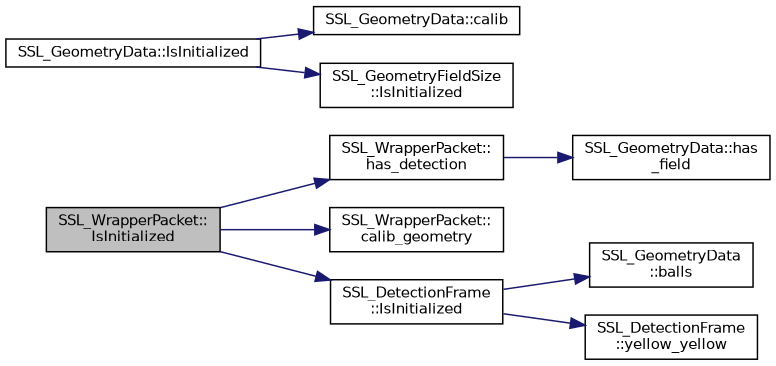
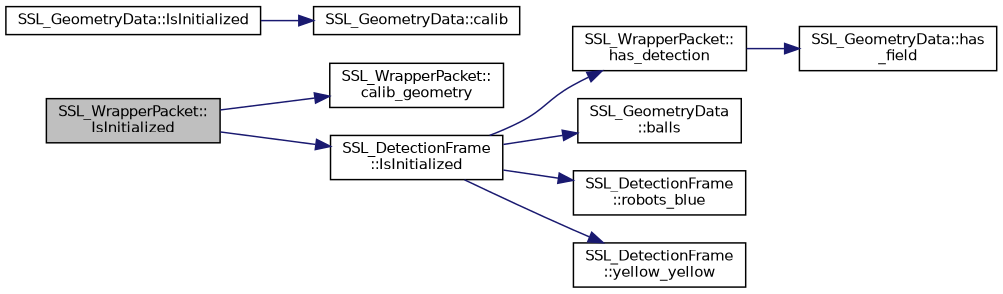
node "SSL_GeometryFieldSize ::IsInitialized": removed
node "SSL_DetectionFrame ::robots_blue": added
edge "SSL_WrapperPacket:: IsInitialized" -> "SSL_WrapperPacket:: has_detection": now "SSL_DetectionFrame ::IsInitialized" -> "SSL_WrapperPacket:: has_detection"
